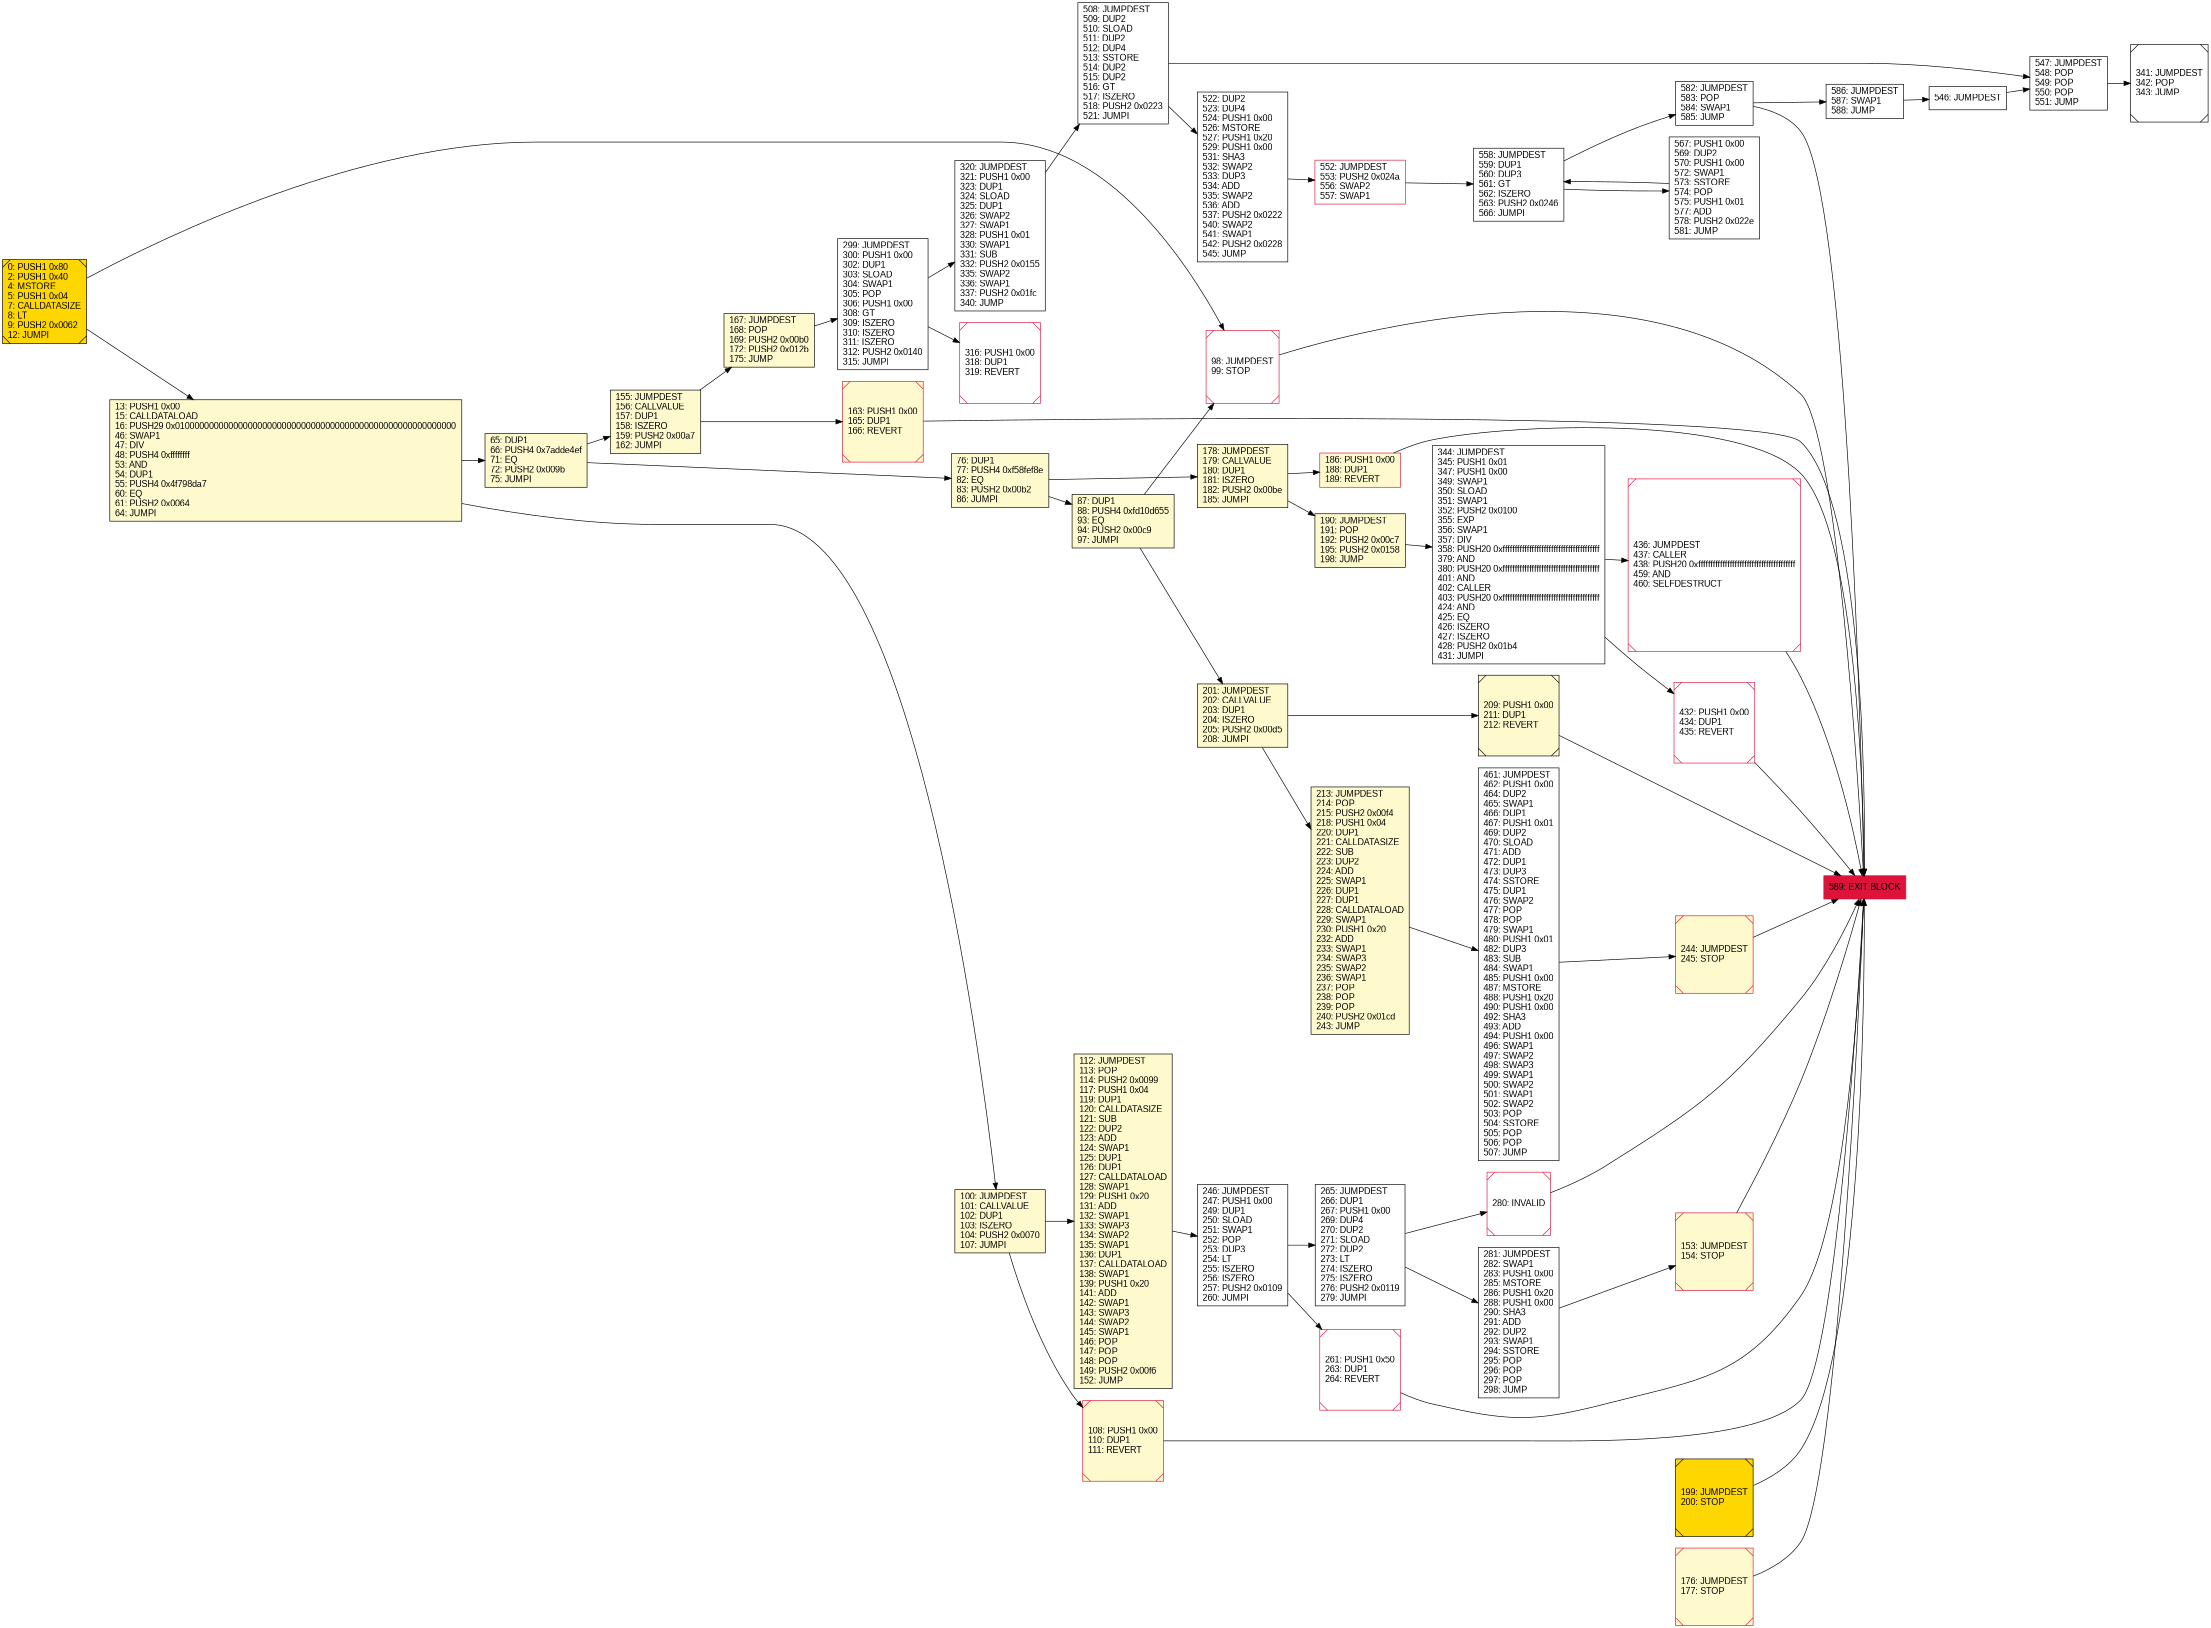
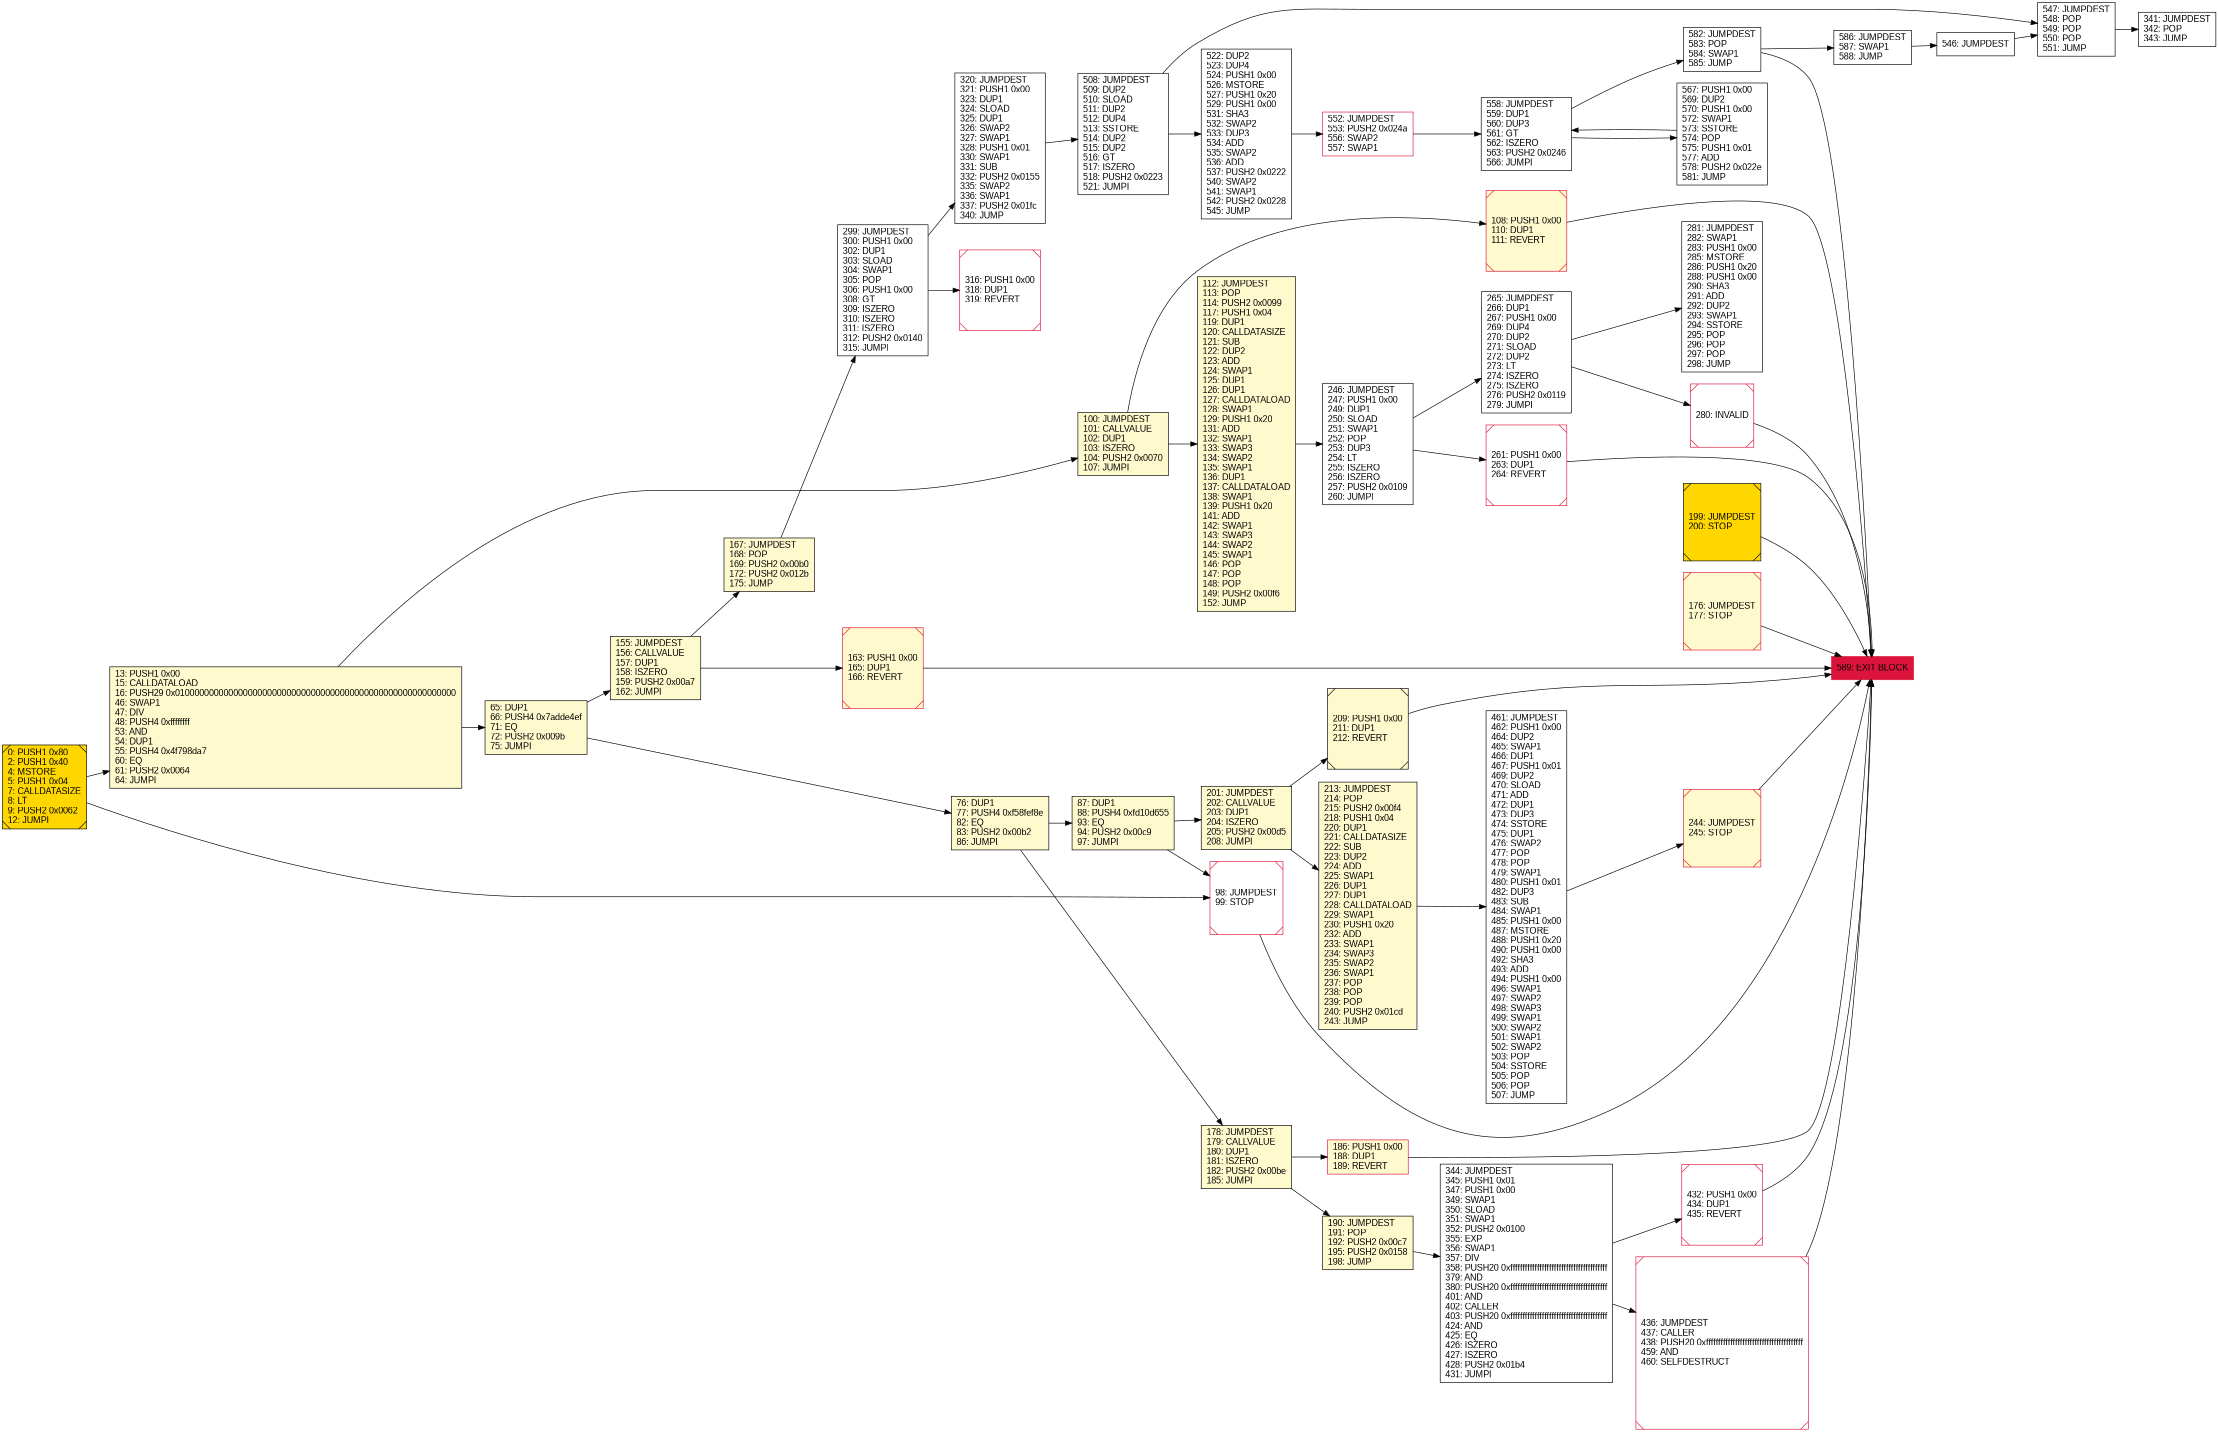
node "341: JUMPDEST 342: POP 343: JUMP": shape Msquare -> box
node "153: JUMPDEST 154: STOP": removed
node "261: PUSH1 0x50 263: DUP1 264: REVERT": label "261: PUSH1 0x50 263: DUP1 264: REVERT" -> "261: PUSH1 0x00 263: DUP1 264: REVERT"
